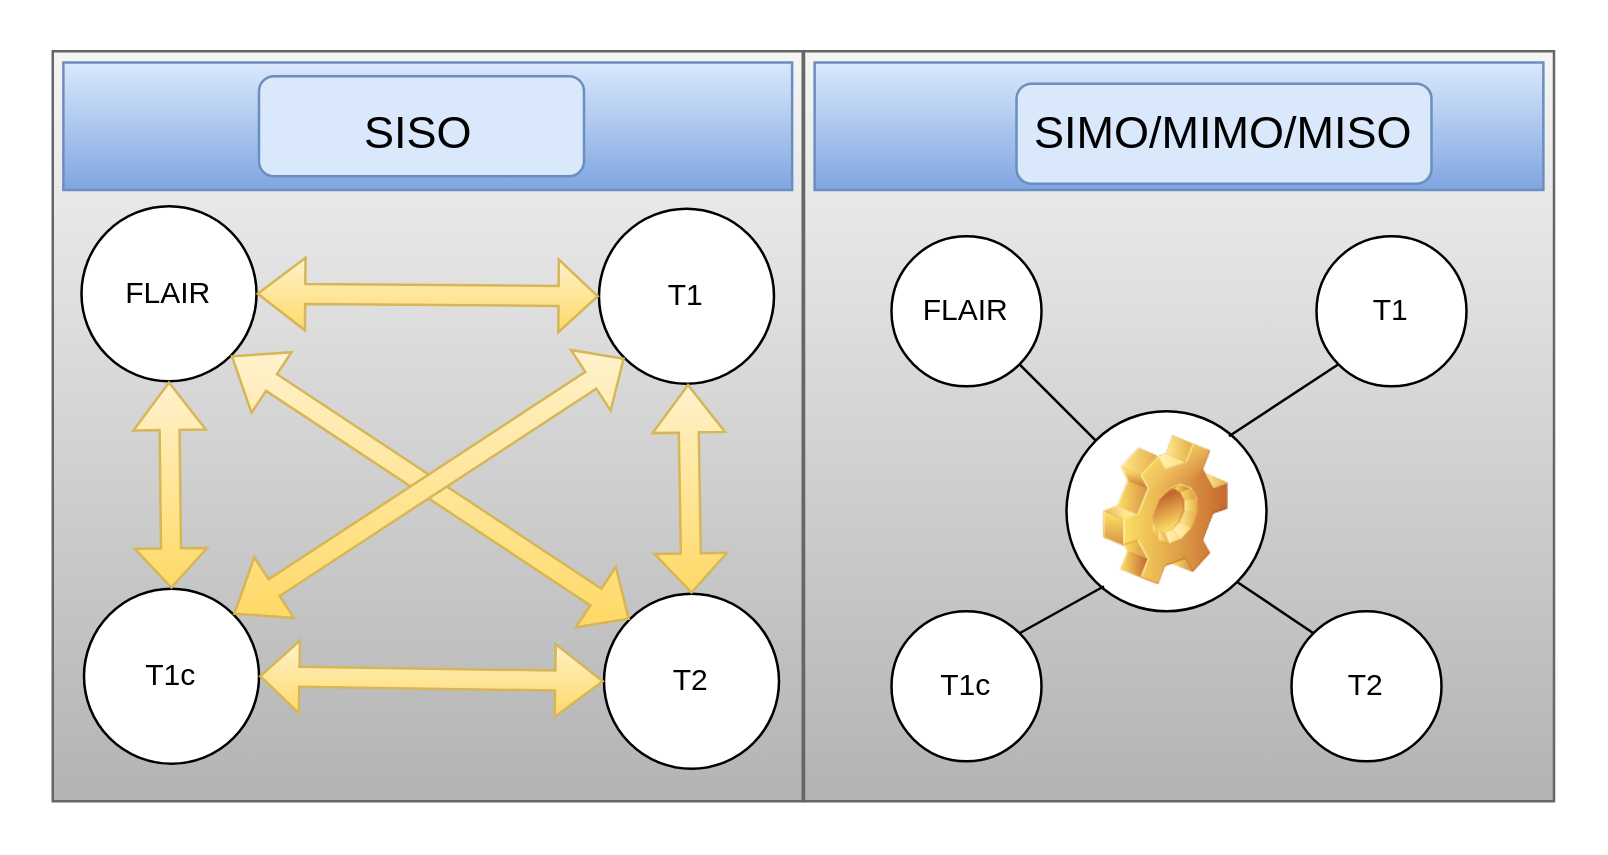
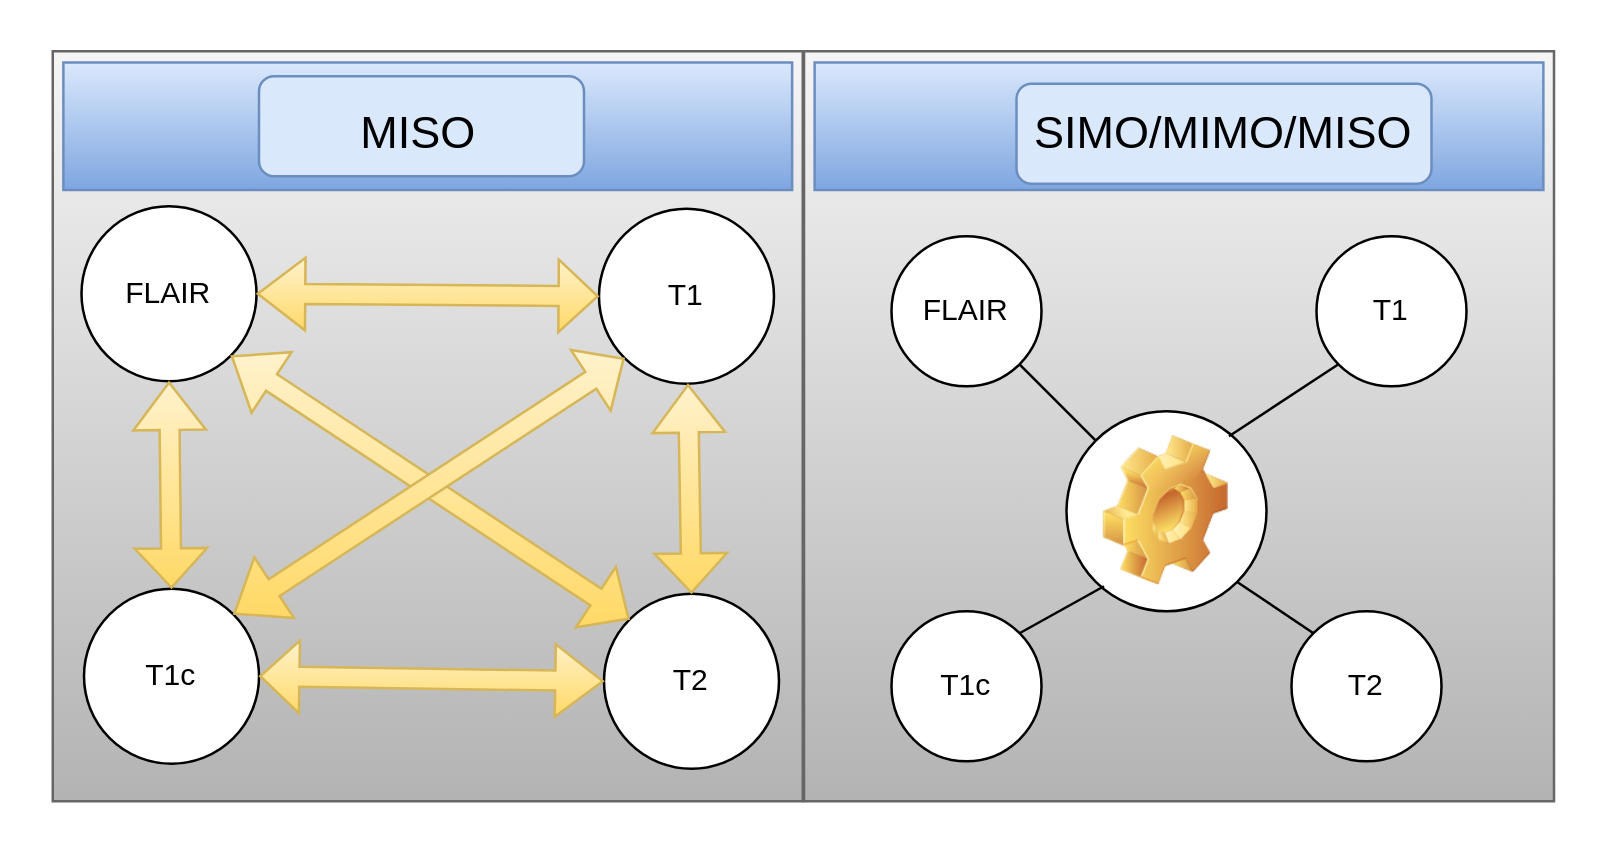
node "SISO": label "SISO" -> "MISO"
